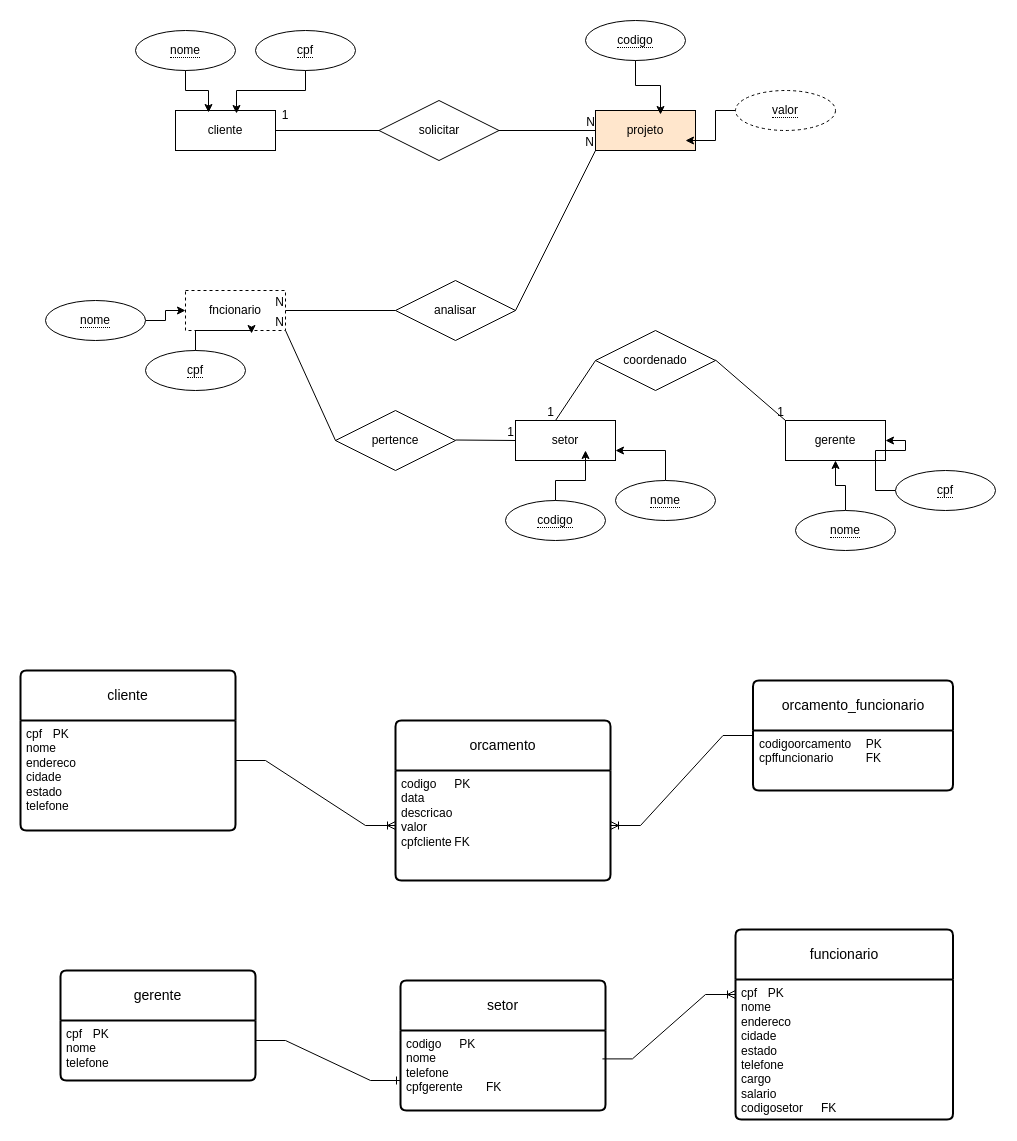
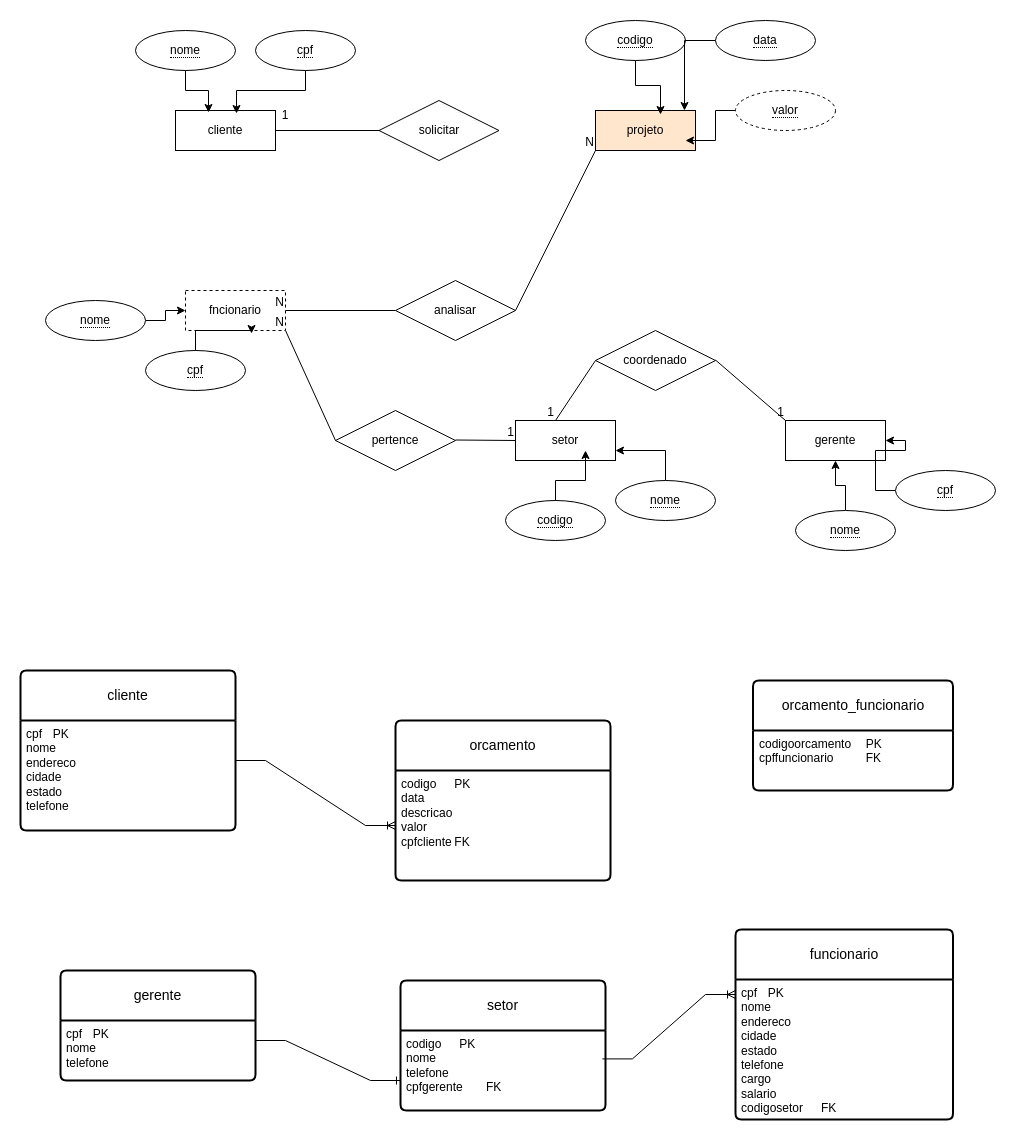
node "data": added
edge "data" -> "projeto": added
edge "solicitar" -- "projeto": removed, label "N"
edge "orcamento_funcionario" -> "codigo PK data descricao valor cpfcliente FK": removed
